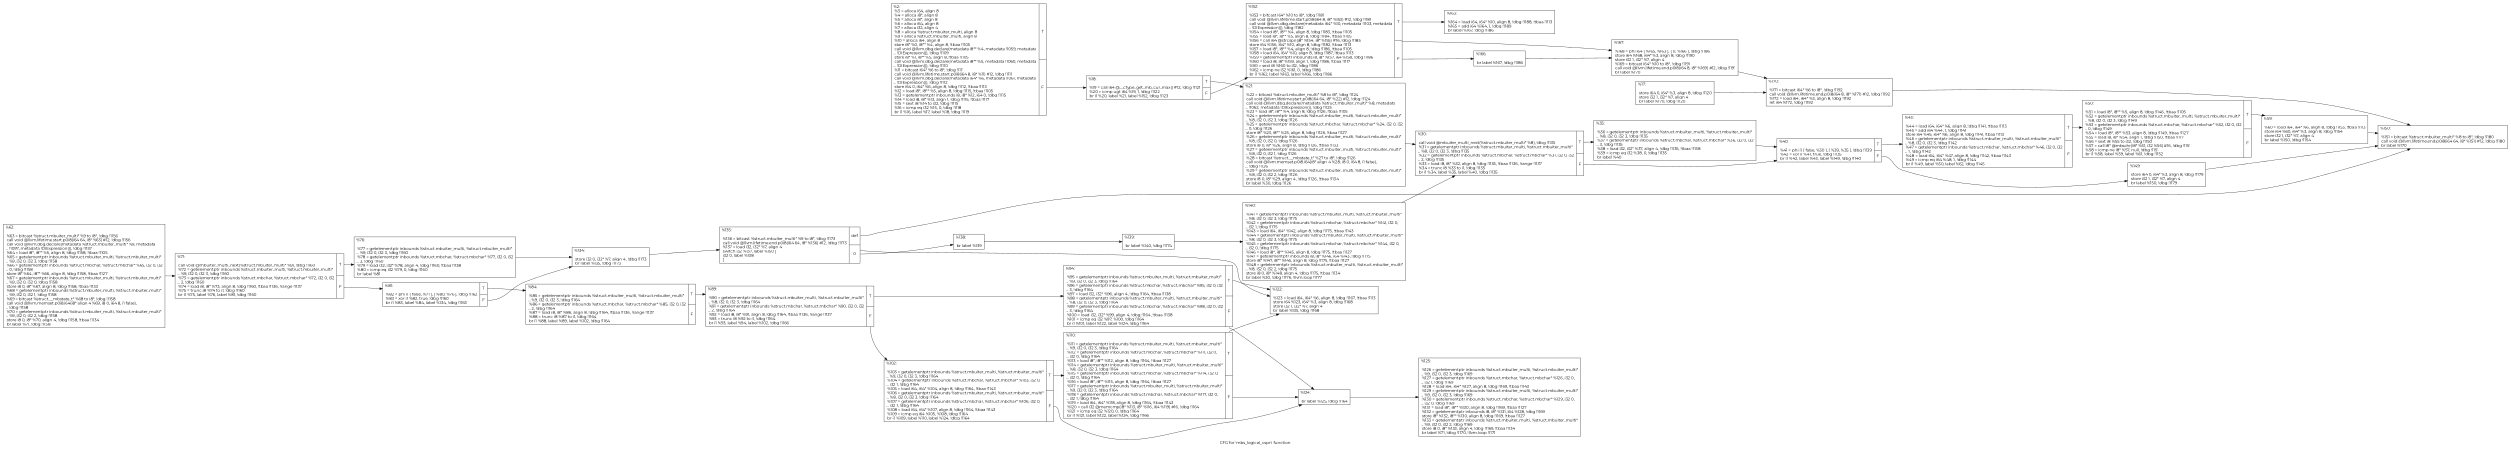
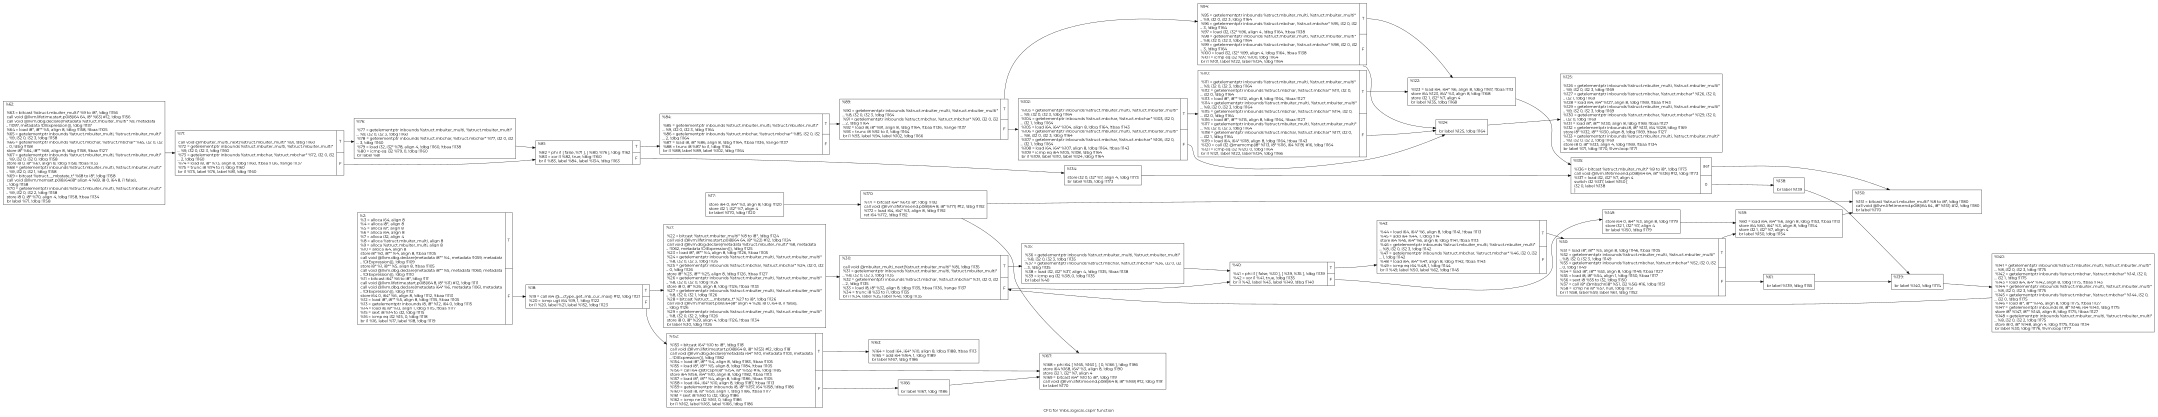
edge "%167:" -> "%170:": reversed
edge "%149:" -> "%150:": now "%149:" -> "%59:"
edge "%135:" -> "%122:": reversed
edge "%76:" -> "%134:": now "%76:" -> "%81:"
node "%61:": added
